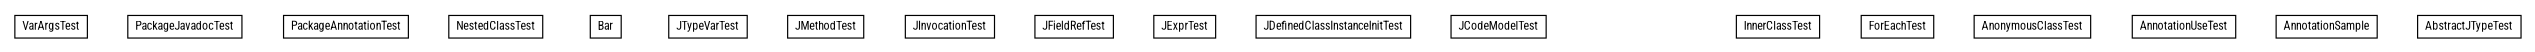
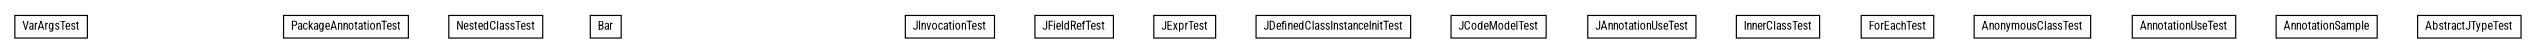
node "PackageJavadocTest": removed
node "JTypeVarTest": removed
node "JMethodTest": removed
node "JAnnotationUseTest": added
